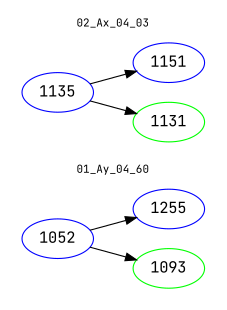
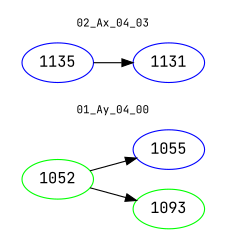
node "1151": removed
node "1131": color green -> blue
cluster "01_Ay_04_60": label "01_Ay_04_60" -> "01_Ay_04_00"
node "1255": label "1255" -> "1055"
node "1052": color blue -> green
